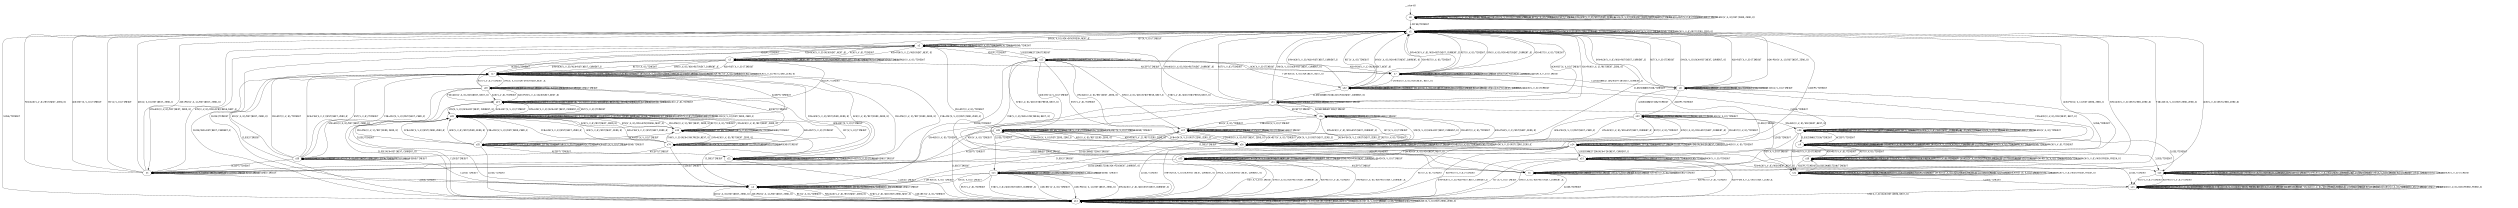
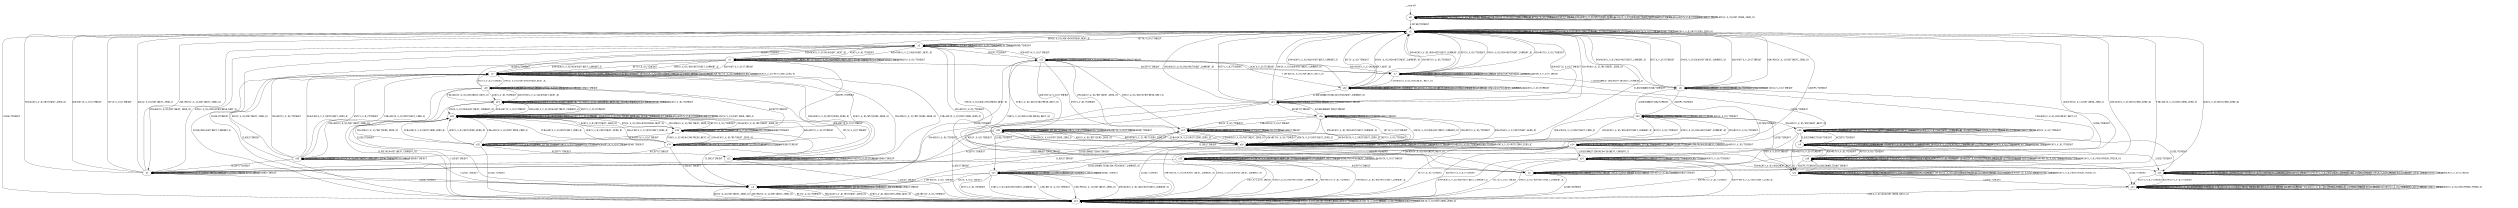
edge "s13" -> "s2": label "CLOSECONNECTION/TIMEOUT" -> "ACK+RST(V,V,0)/TIMEOUT"
edge "s19" -> "s3": now "s23" -> "s3"
edge "s9" -> "s2": now "s10" -> "s2"
edge "s22" -> "s17": removed, label "ACCEPT/TIMEOUT"
edge "s32" -> "s33": label "CLOSE/TIMEOUT" -> "LISTEN/TIMEOUT"
